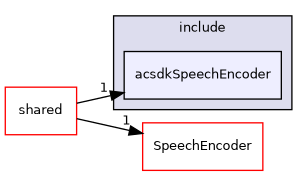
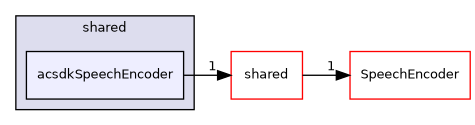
cluster "include": label "include" -> "shared"
edge "shared" -> "acsdkSpeechEncoder": reversed
